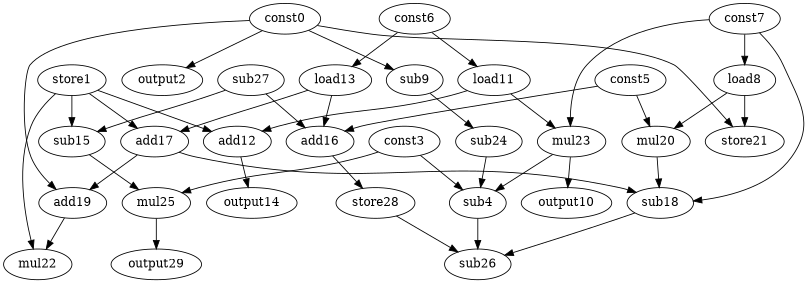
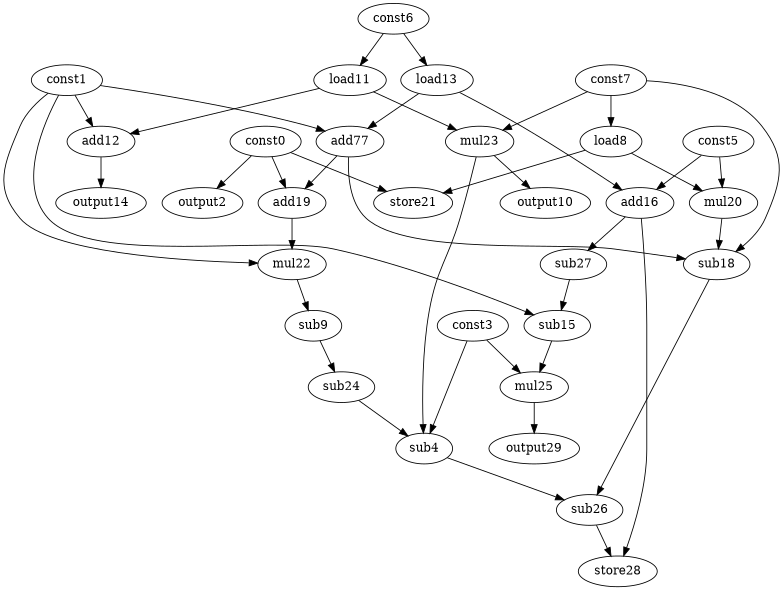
edge "const0" -> "sub9": now "mul22" -> "sub9"
node "store1": label "store1" -> "const1"
edge "sub27" -> "add16": reversed
node "add17": label "add17" -> "add77"
edge "store28" -> "sub26": reversed
